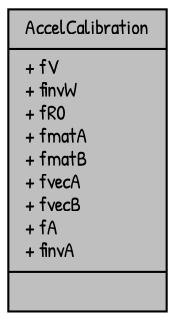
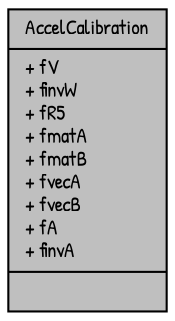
node "AccelCalibration": text "+ fR0" -> "+ fR5"
